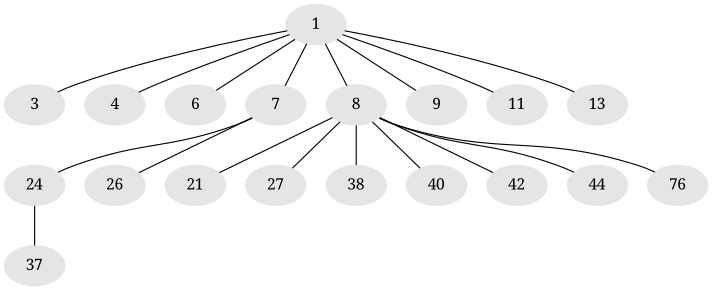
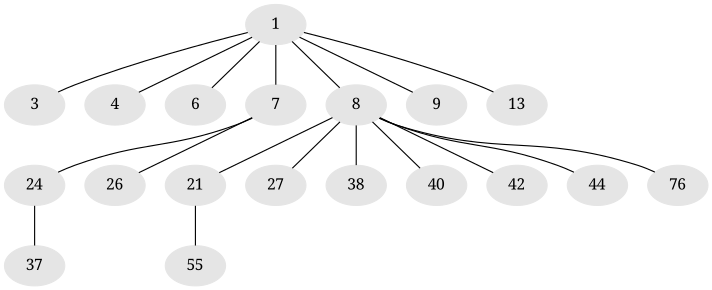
node "11": removed
node "55": added
